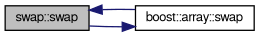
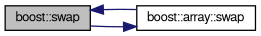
node "swap::swap": label "swap::swap" -> "boost::swap"
